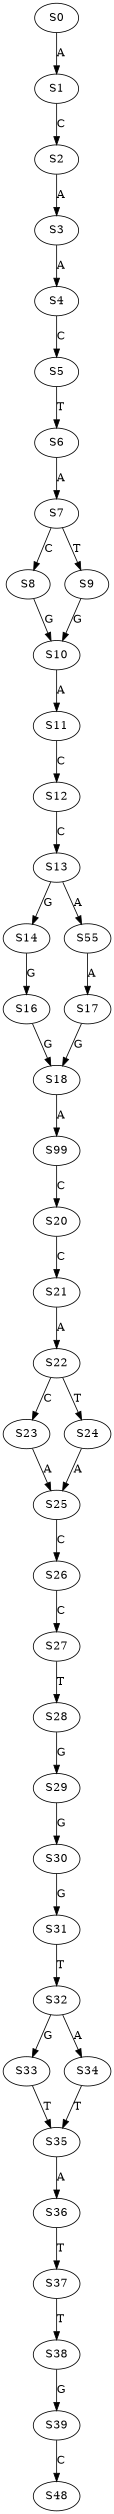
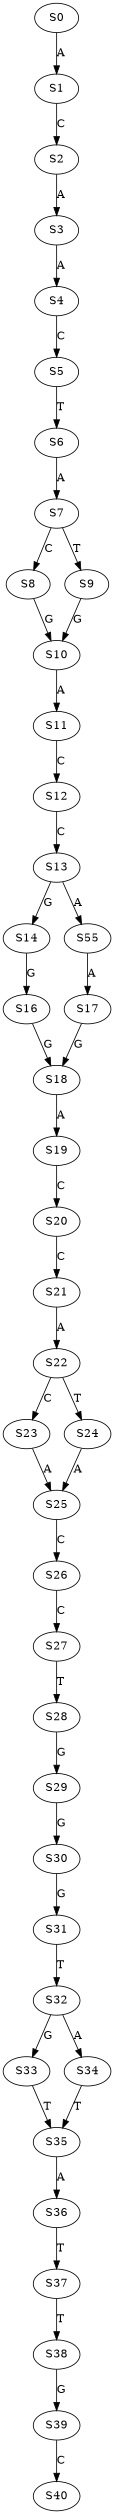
node "S99": label "S99" -> "S19"
node "S48": label "S48" -> "S40"
